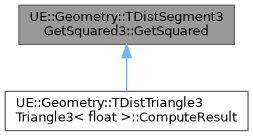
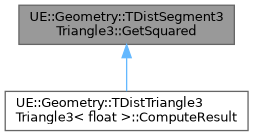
node "UE::Geometry::TDistSegment3 GetSquared3::GetSquared": label "UE::Geometry::TDistSegment3 GetSquared3::GetSquared" -> "UE::Geometry::TDistSegment3 Triangle3::GetSquared"
